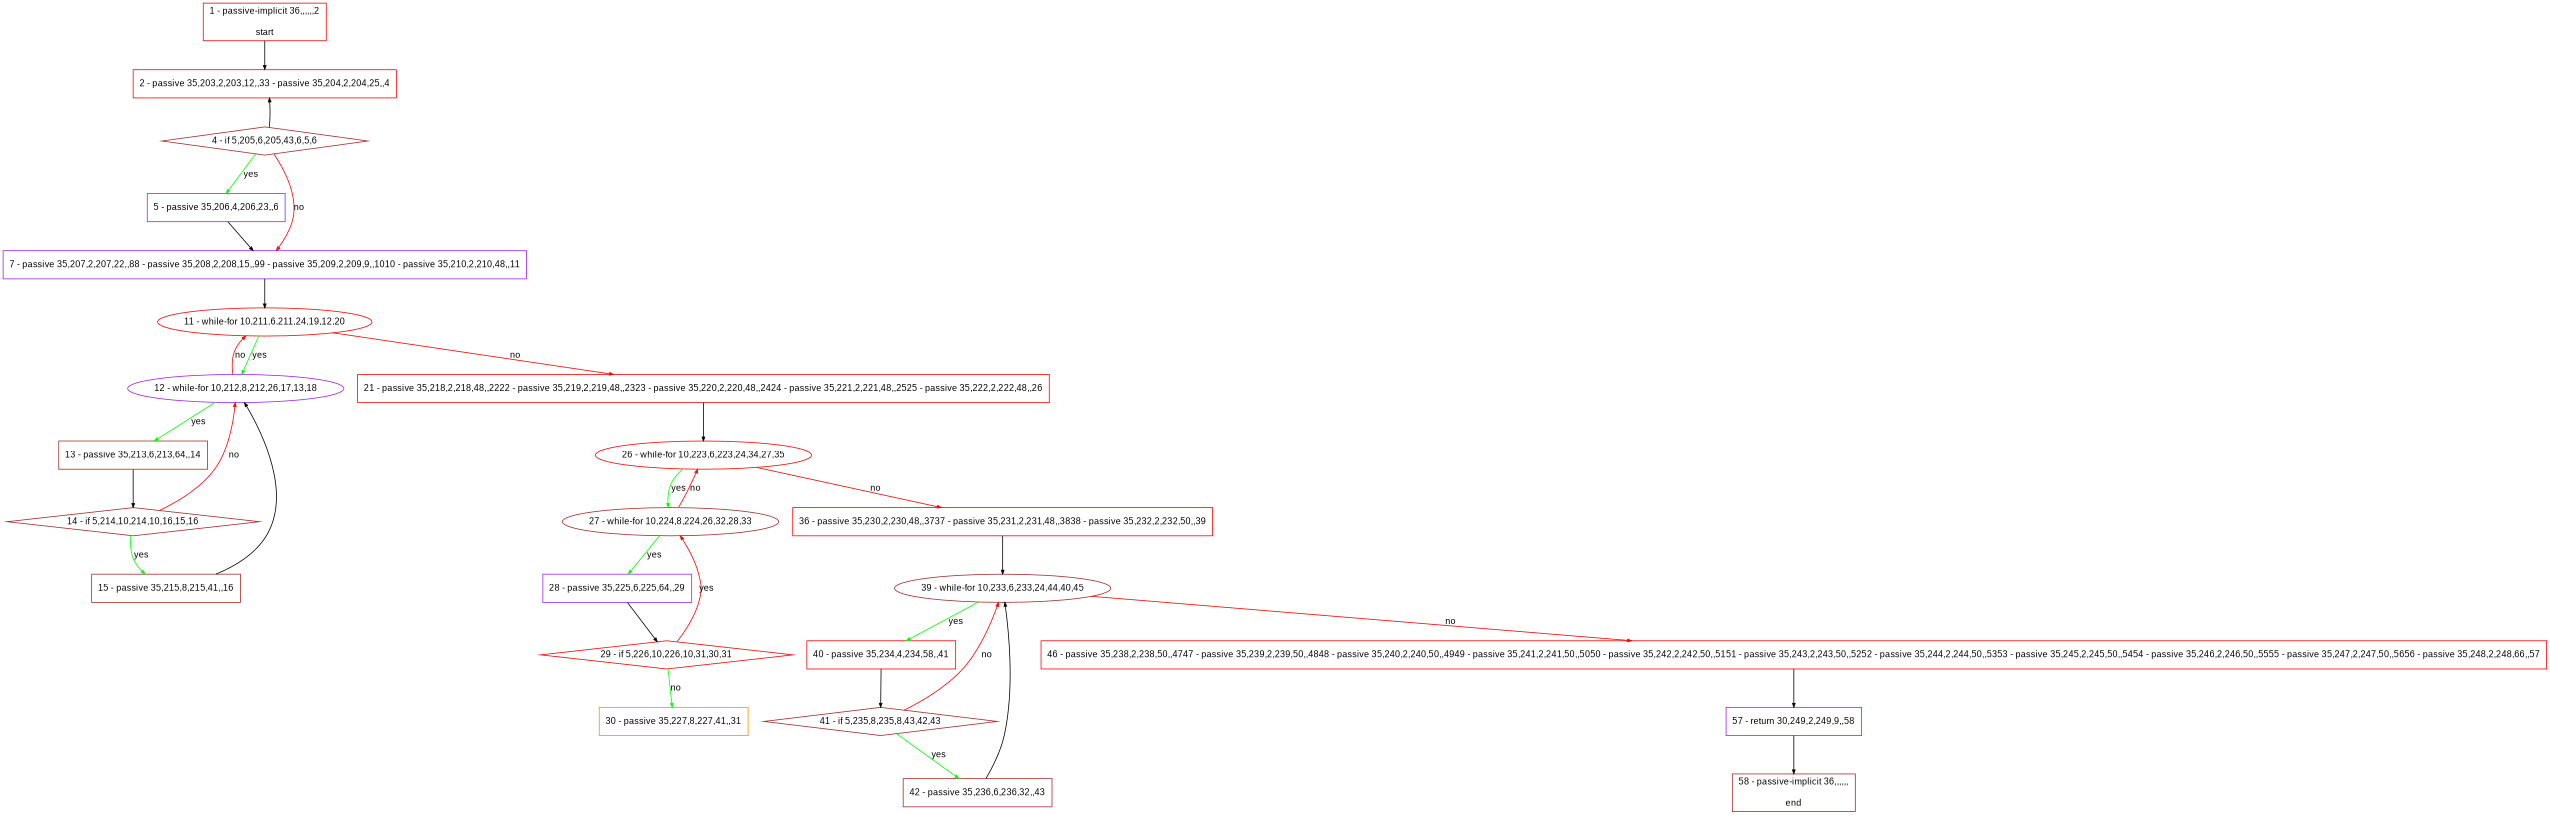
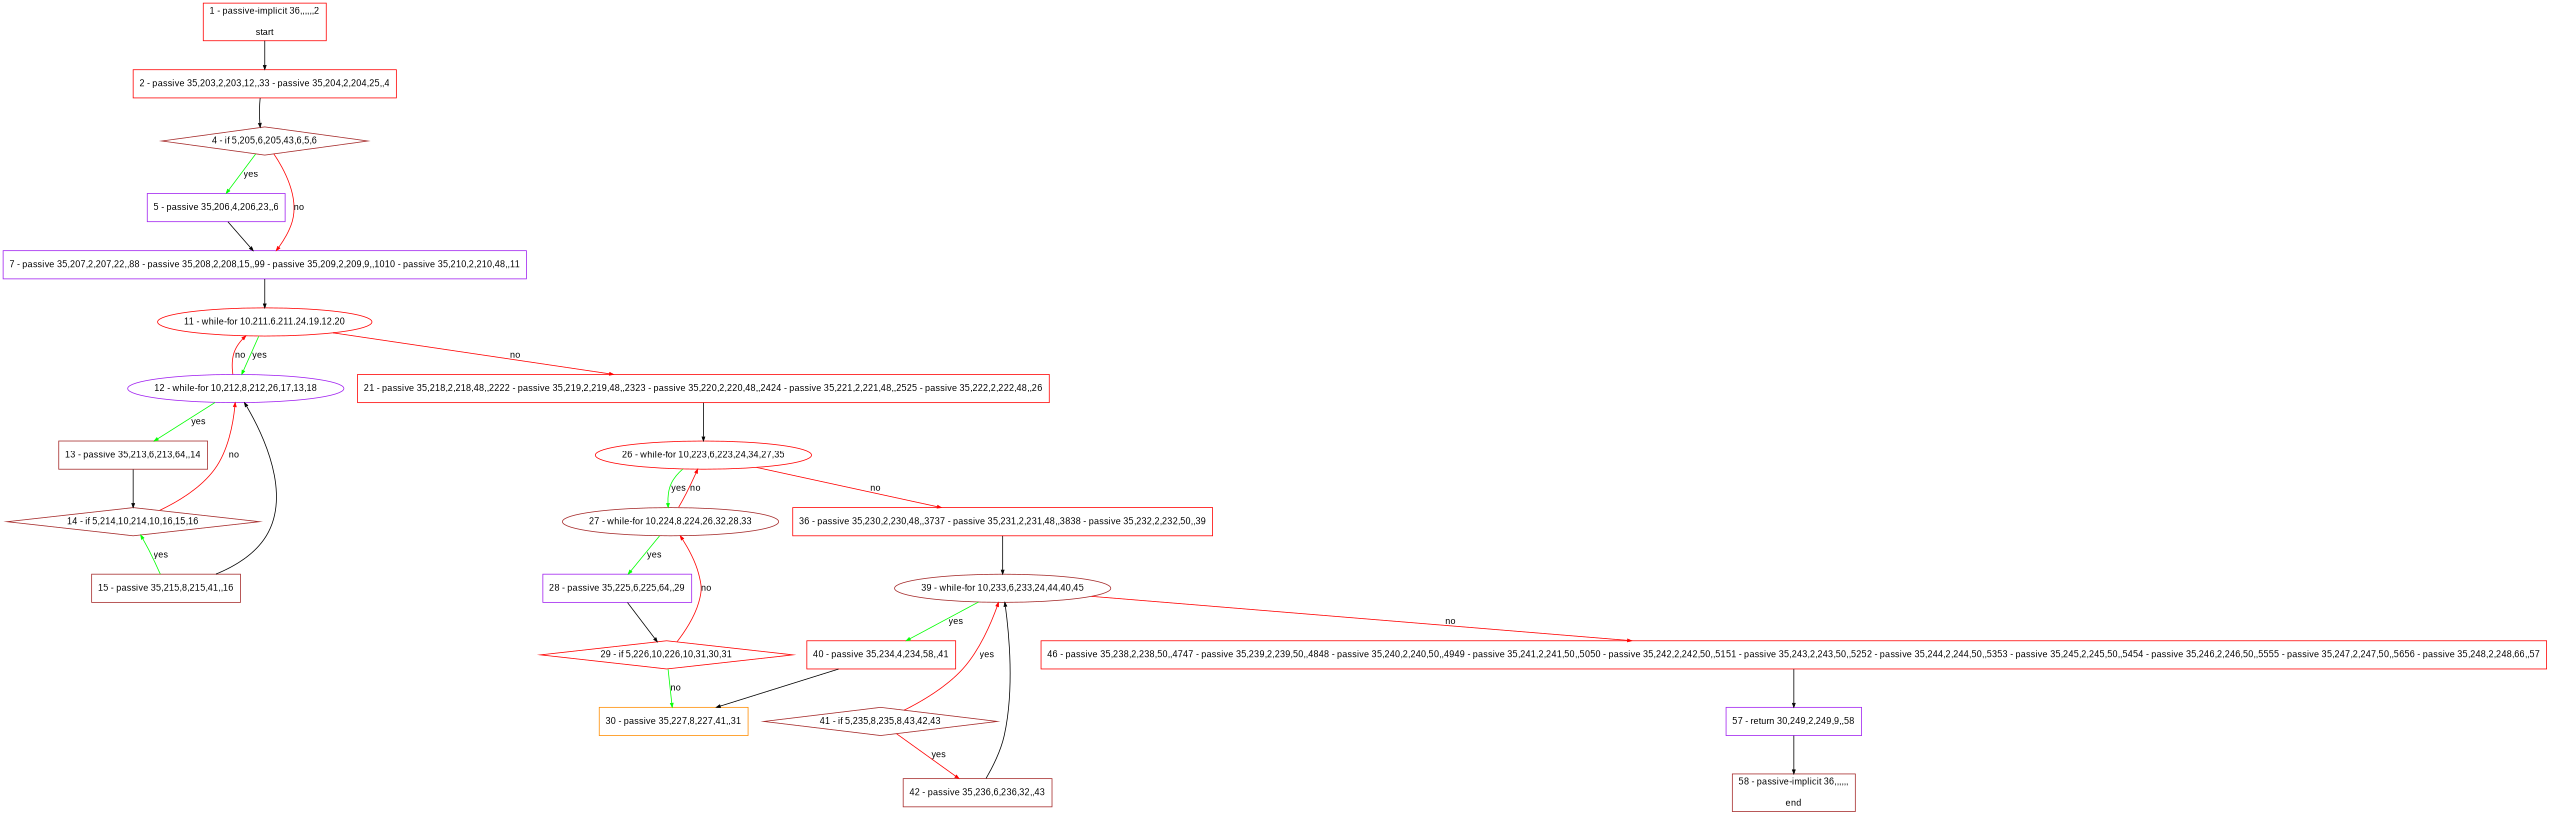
edge "4 - if 5,205,6,205,43,6,5,6" -> "2 - passive 35,203,2,203,12,,33 - passive 35,204,2,204,25,,4": reversed
edge "14 - if 5,214,10,214,10,16,15,16" -> "15 - passive 35,215,8,215,41,,16": reversed
edge "29 - if 5,226,10,226,10,31,30,31" -> "27 - while-for 10,224,8,224,26,32,28,33": label "yes" -> "no"
edge "41 - if 5,235,8,235,8,43,42,43" -> "39 - while-for 10,233,6,233,24,44,40,45": label "no" -> "yes"
edge "40 - passive 35,234,4,234,58,,41" -> "41 - if 5,235,8,235,8,43,42,43": now "40 - passive 35,234,4,234,58,,41" -> "30 - passive 35,227,8,227,41,,31"
edge "41 - if 5,235,8,235,8,43,42,43" -> "42 - passive 35,236,6,236,32,,43": color #00ff00 -> #ff0000
